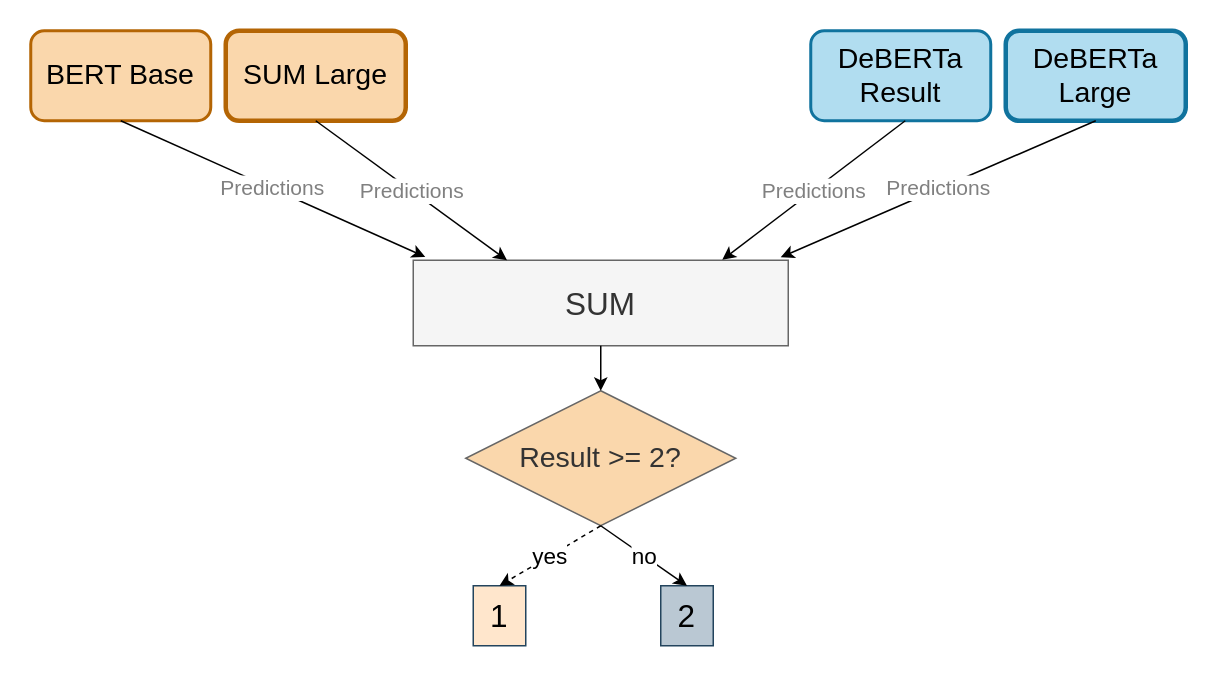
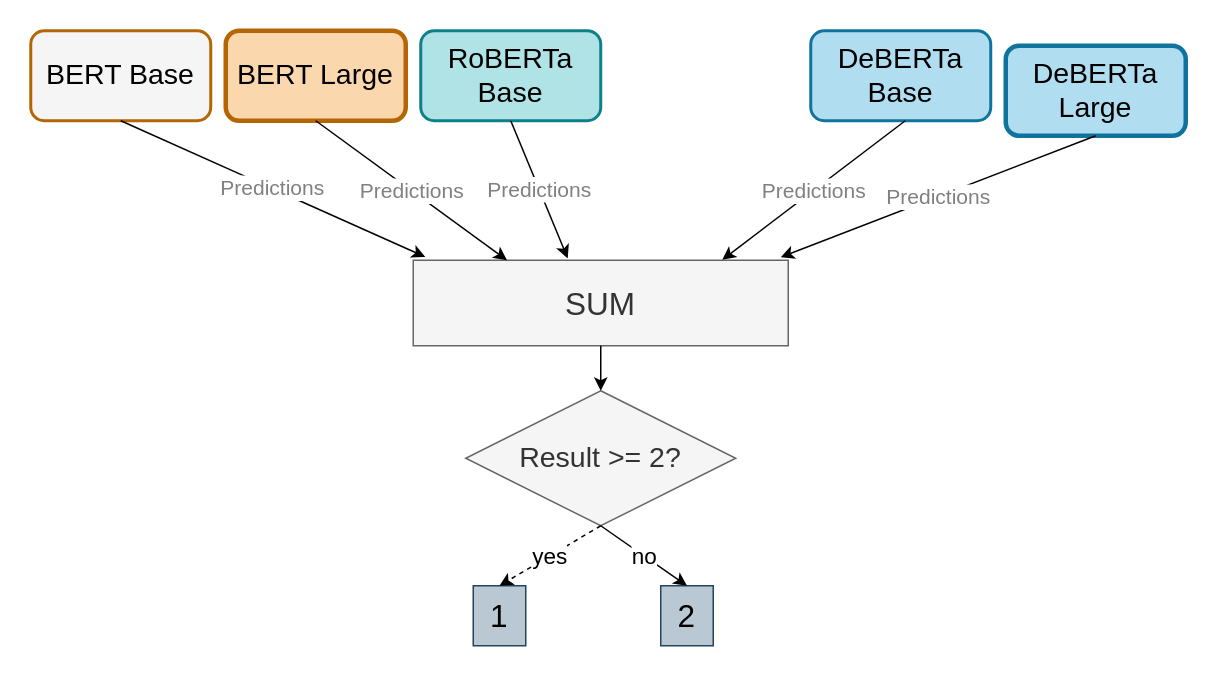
node "BERT Base": fillcolor #fad7ac -> #f5f5f5
node "SUM Large": label "SUM Large" -> "BERT Large"
node "RoBERTa Base": added
node "DeBERTa Result": label "DeBERTa Result" -> "DeBERTa Base"
node "DeBERTa Large": moved (1096, 76) -> (1096, 91)
edge "RoBERTa Base" -> "SUM": added, label "Predictions"
node "Result >= 2?": fillcolor #fad7ac -> #f5f5f5
node "1": fillcolor #ffe6cc -> #bac8d3
